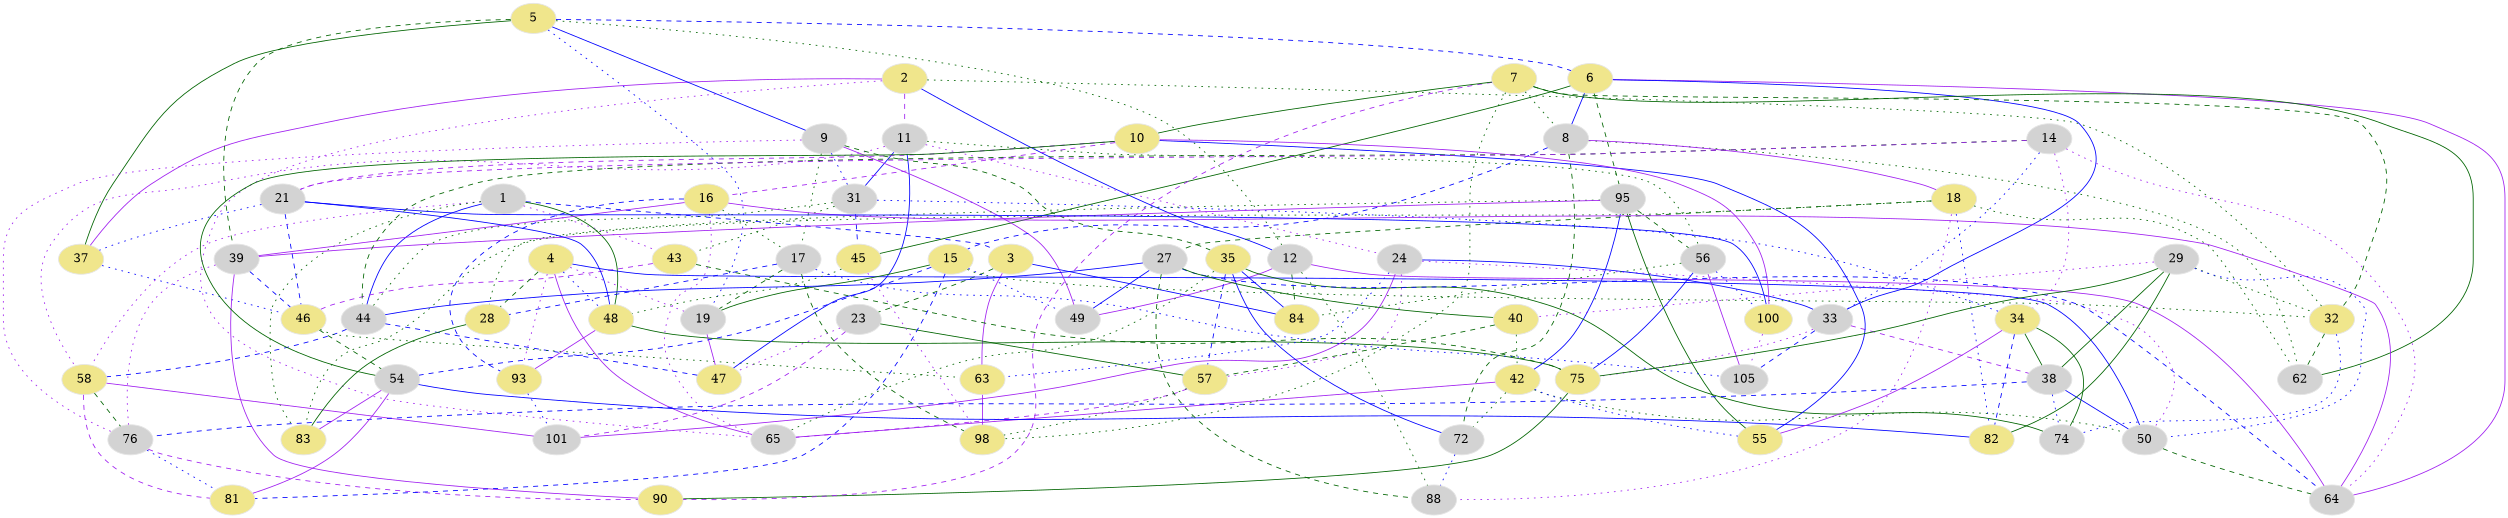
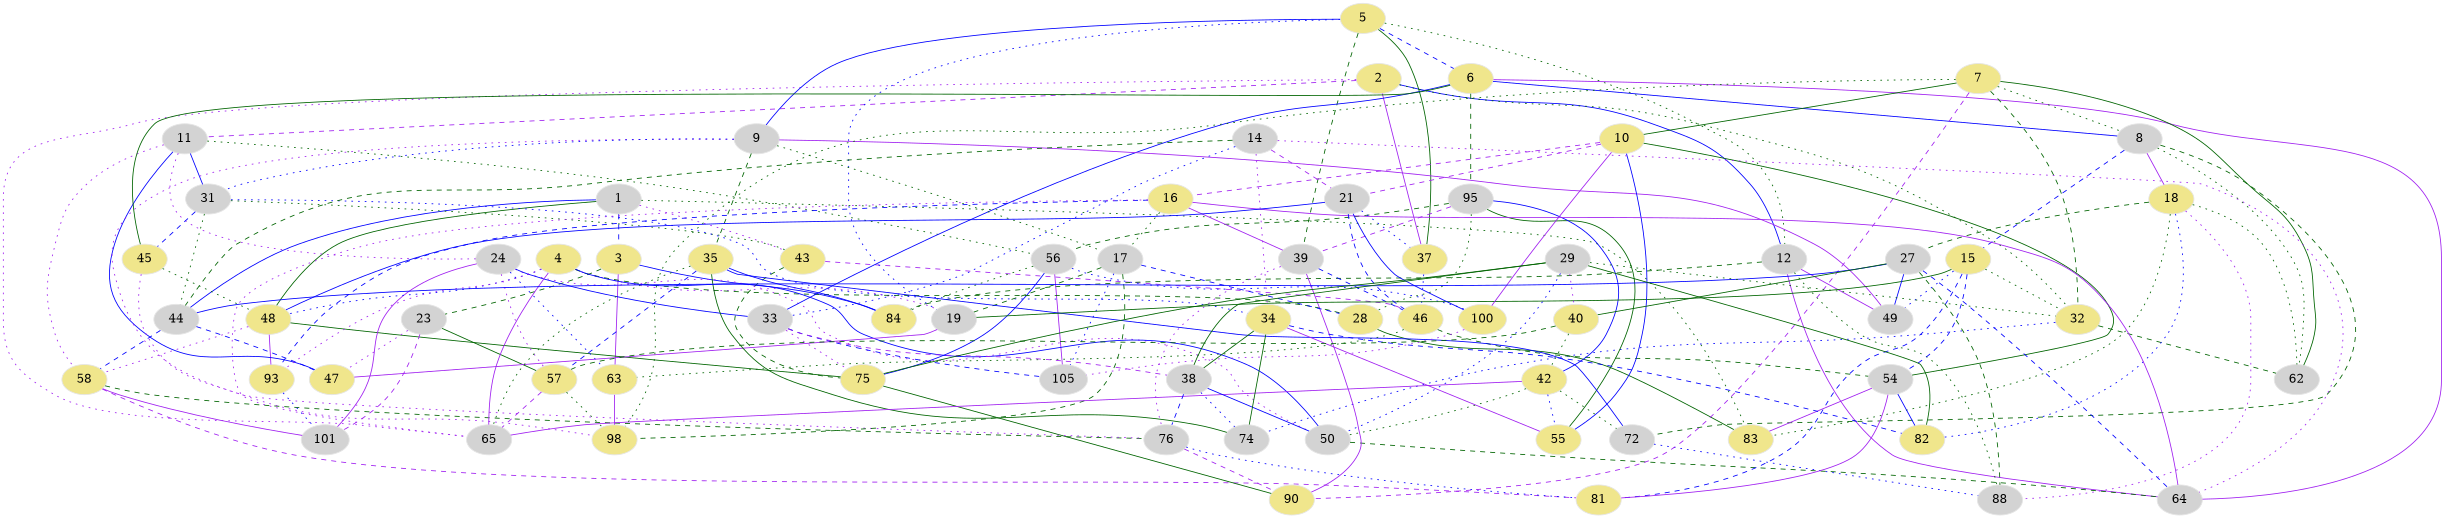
edge "1" -- "58": now "48" -- "58"
edge "95" -- "39": style solid -> dashed
